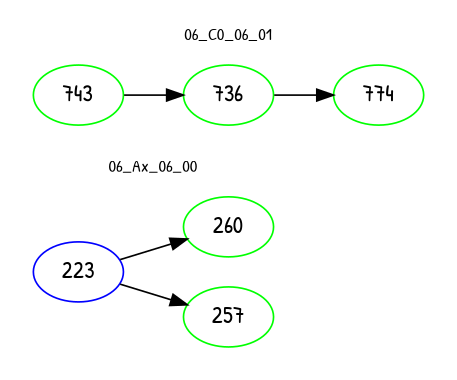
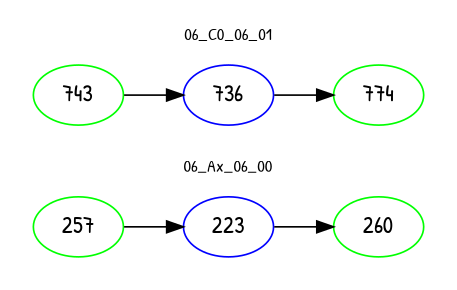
node "736": color green -> blue
edge "223" -> "257": reversed
